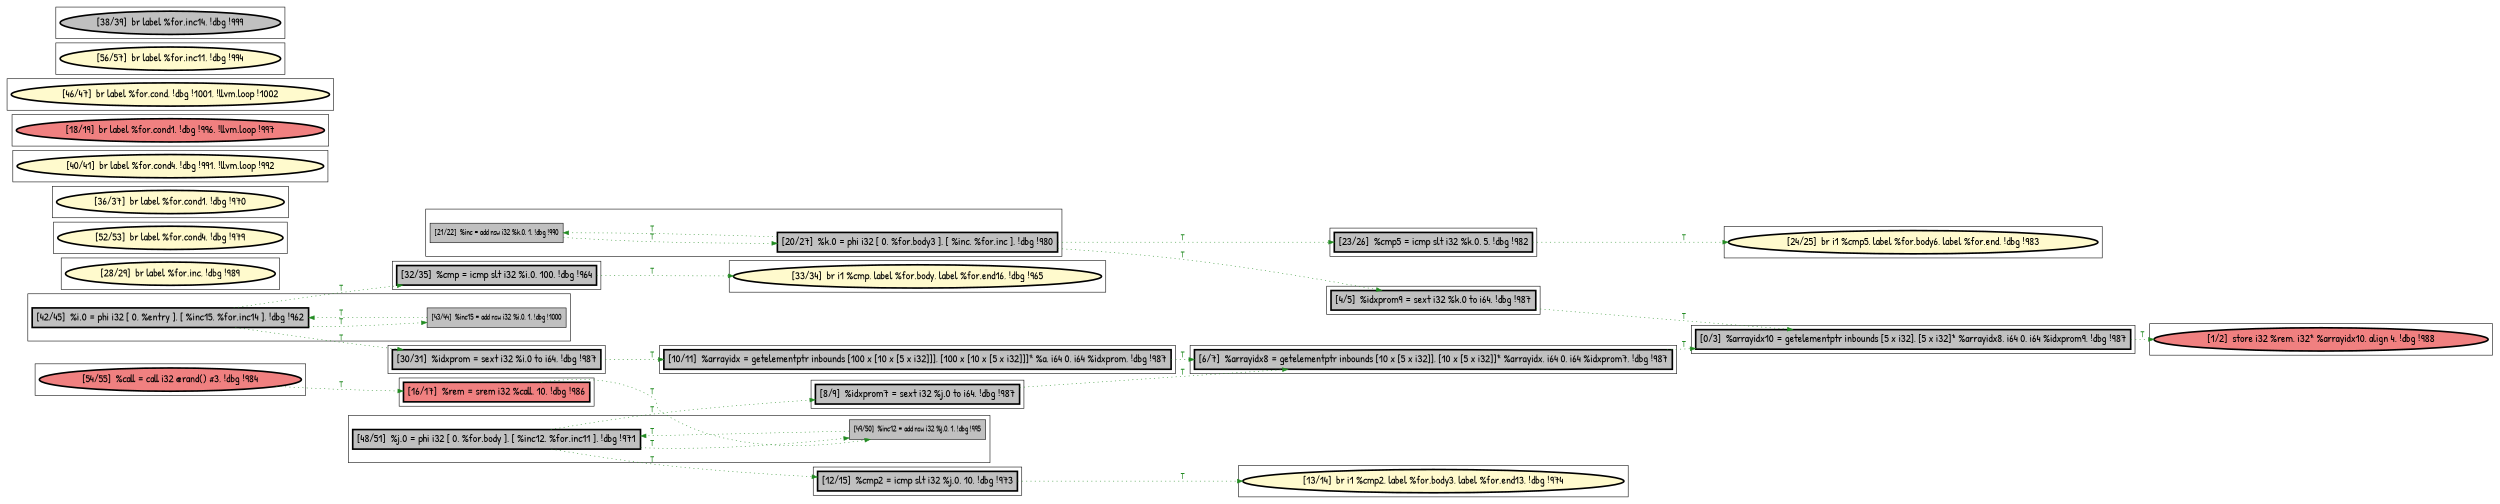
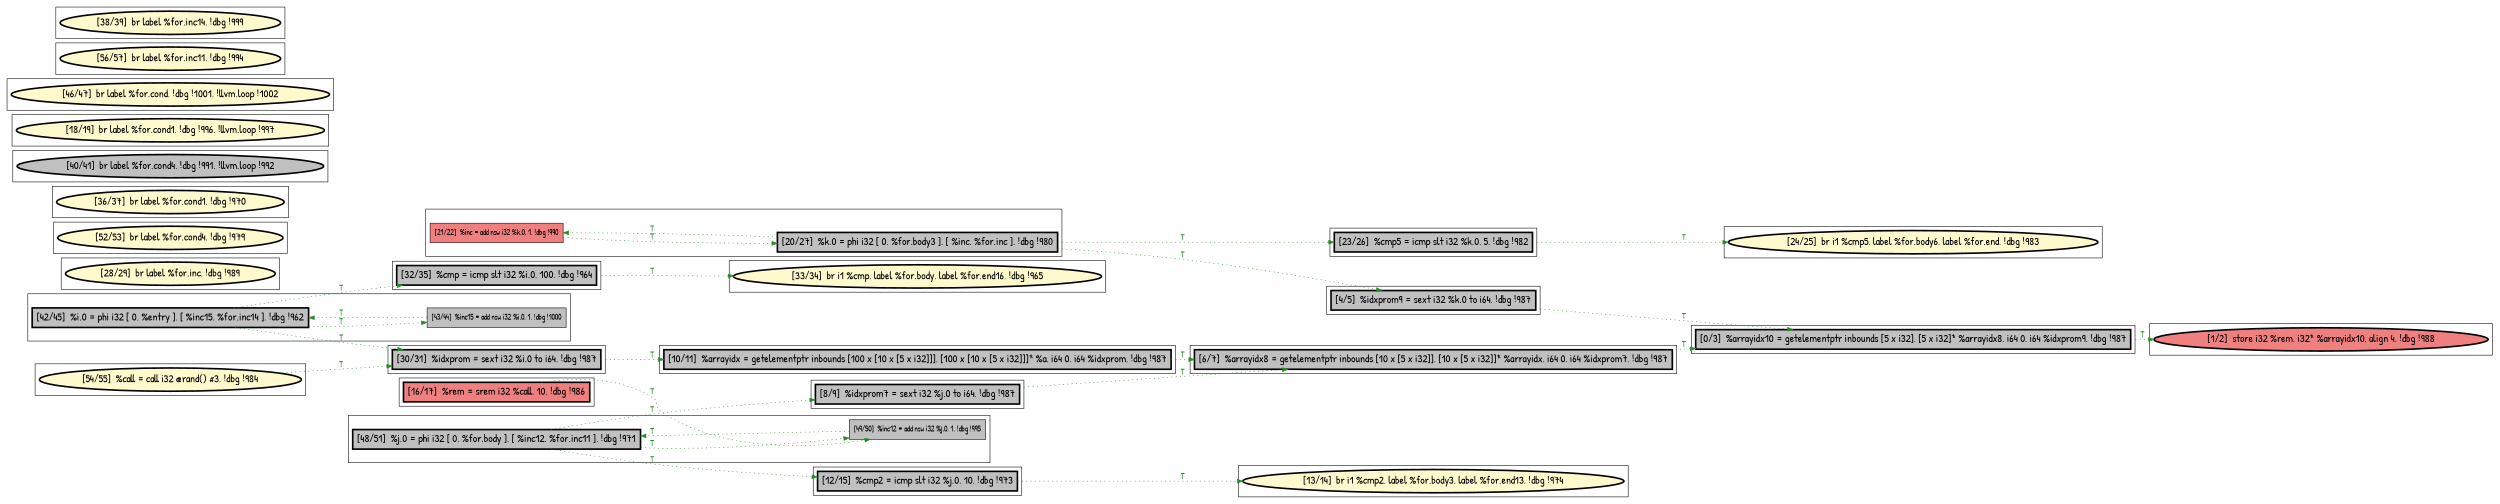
node "[38/39]  br label %for.inc14, !dbg !999": fillcolor grey -> lemonchiffon
node "[18/19]  br label %for.cond1, !dbg !996, !llvm.loop !997": fillcolor lightcoral -> lemonchiffon
node "[40/41]  br label %for.cond4, !dbg !991, !llvm.loop !992": fillcolor lemonchiffon -> grey
node "[21/22]  %inc = add nsw i32 %k.0, 1, !dbg !990": fillcolor grey -> lightcoral
node "[54/55]  %call = call i32 @rand() #3, !dbg !984": fillcolor lightcoral -> lemonchiffon
edge "[54/55]  %call = call i32 @rand() #3, !dbg !984" -> "[16/17]  %rem = srem i32 %call, 10, !dbg !986": now "[54/55]  %call = call i32 @rand() #3, !dbg !984" -> "[30/31]  %idxprom = sext i32 %i.0 to i64, !dbg !987"
